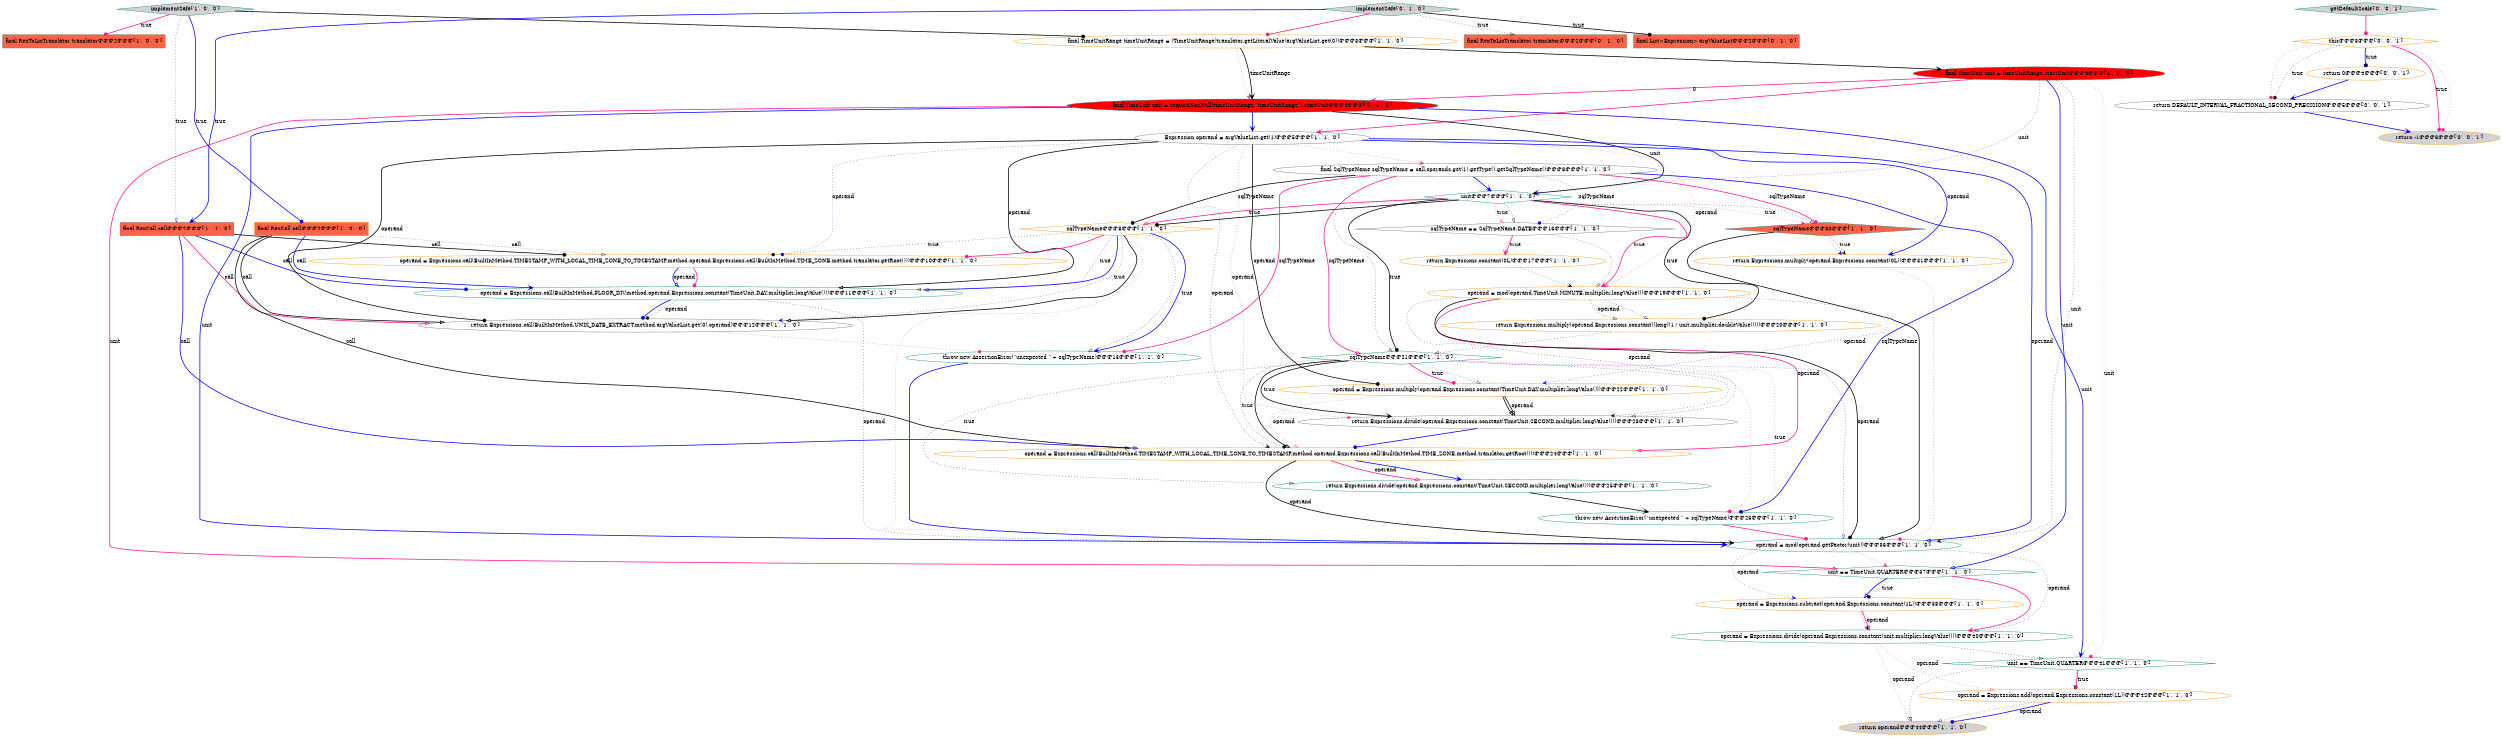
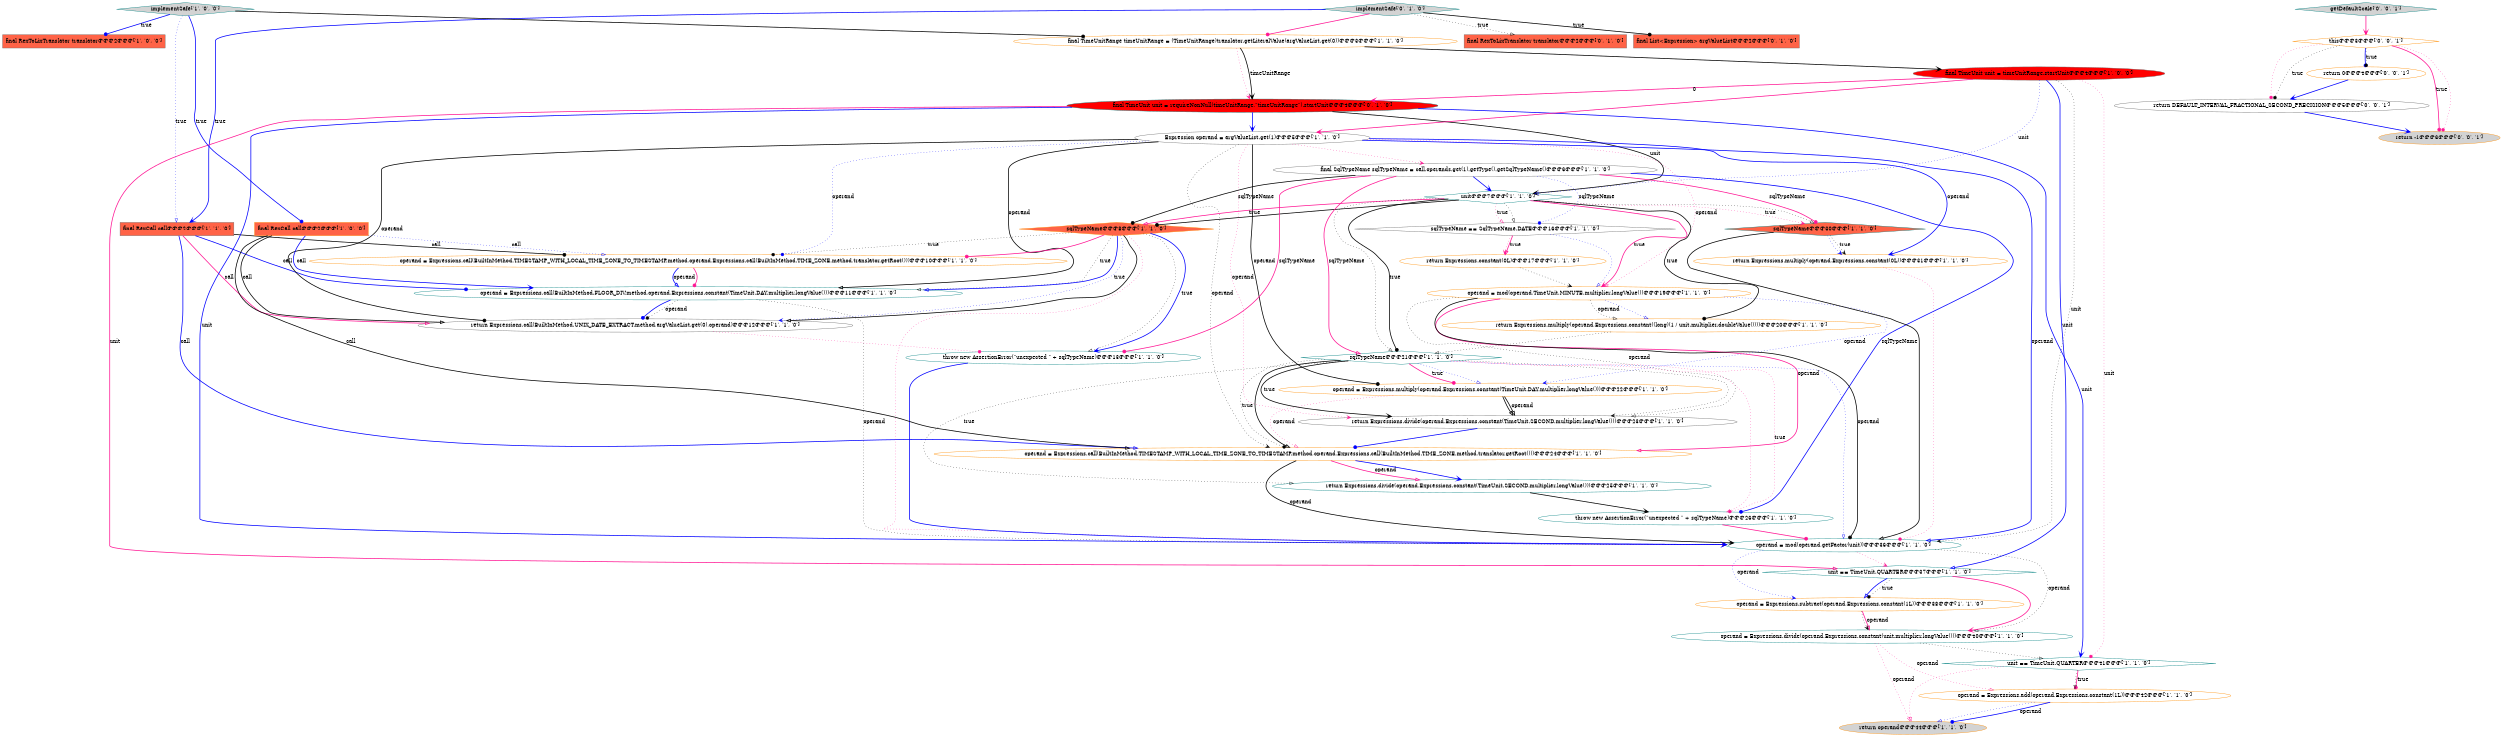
edge "implementSafe['1', '0', '0']" -> "final RexToLixTranslator translator@@@2@@@['1', '0', '0']": color deeppink -> blue
edge "getDefaultScale['0', '0', '1']" -> "this@@@3@@@['0', '0', '1']": arrowhead dot -> vee
node "sqlTypeName@@@8@@@['1', '1', '0']": fillcolor white -> tomato
edge "unit == TimeUnit.QUARTER@@@41@@@['1', '1', '0']" -> "return operand@@@44@@@['1', '1', '0']": color black -> deeppink
